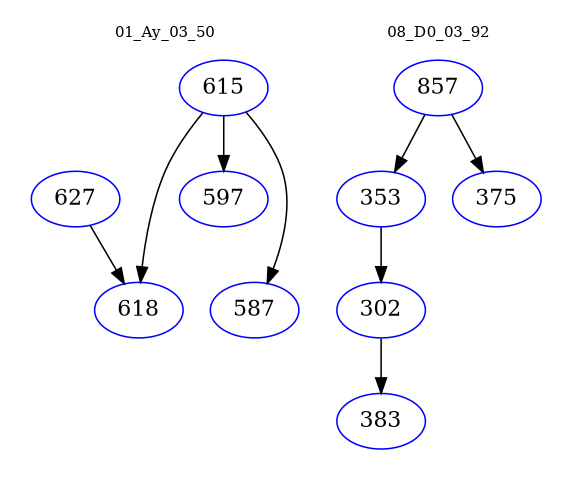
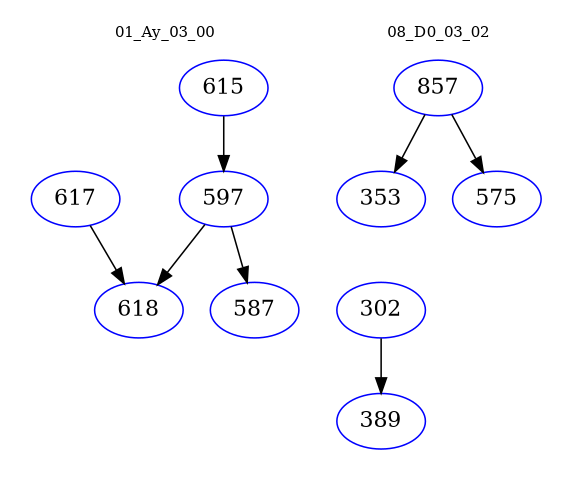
cluster "01_Ay_03_50": label "01_Ay_03_50" -> "01_Ay_03_00"
cluster "08_D0_03_92": label "08_D0_03_92" -> "08_D0_03_02"
edge "615" -> "618": now "597" -> "618"
edge "615" -> "587": now "597" -> "587"
node "627": label "627" -> "617"
node "375": label "375" -> "575"
edge "353" -> "302": removed
node "383": label "383" -> "389"
